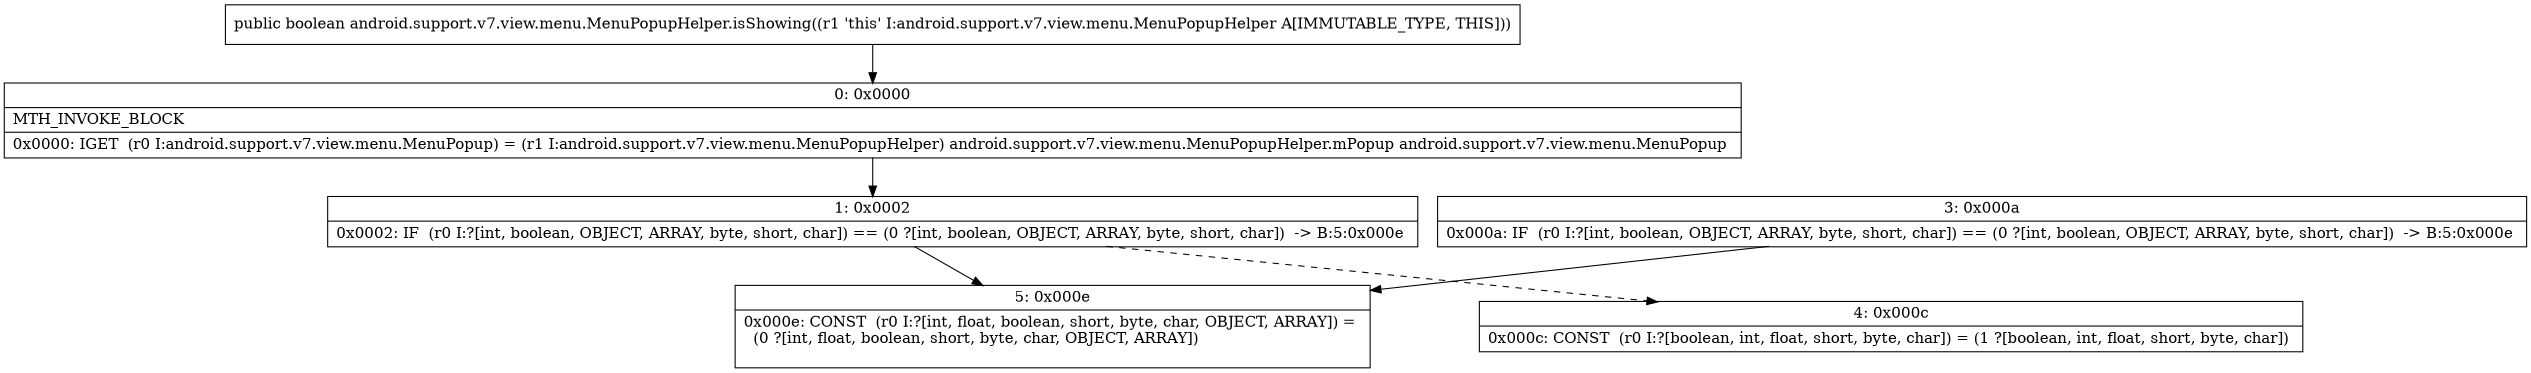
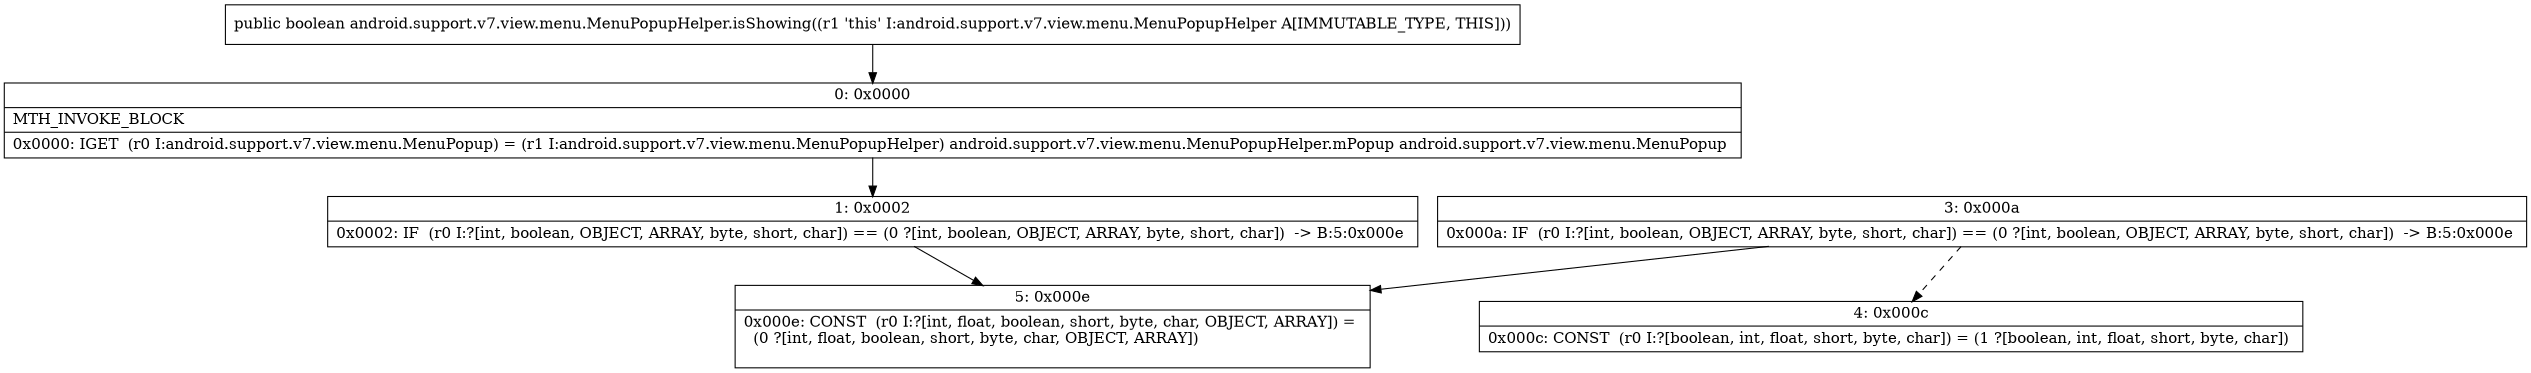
edge "1: 0x0002" -> "4: 0x000c": now "3: 0x000a" -> "4: 0x000c"
